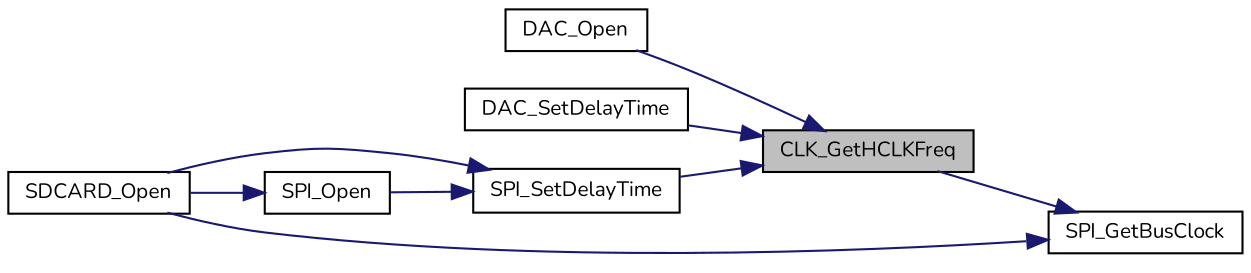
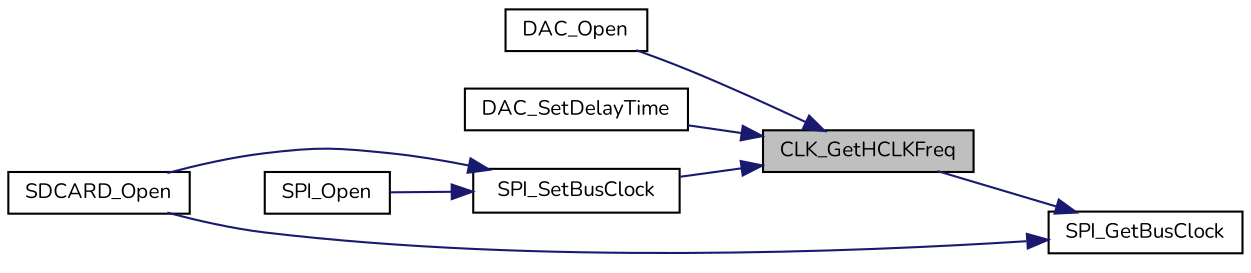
node "SPI_SetDelayTime": label "SPI_SetDelayTime" -> "SPI_SetBusClock"
edge "SDCARD_Open" -> "SPI_Open": removed
